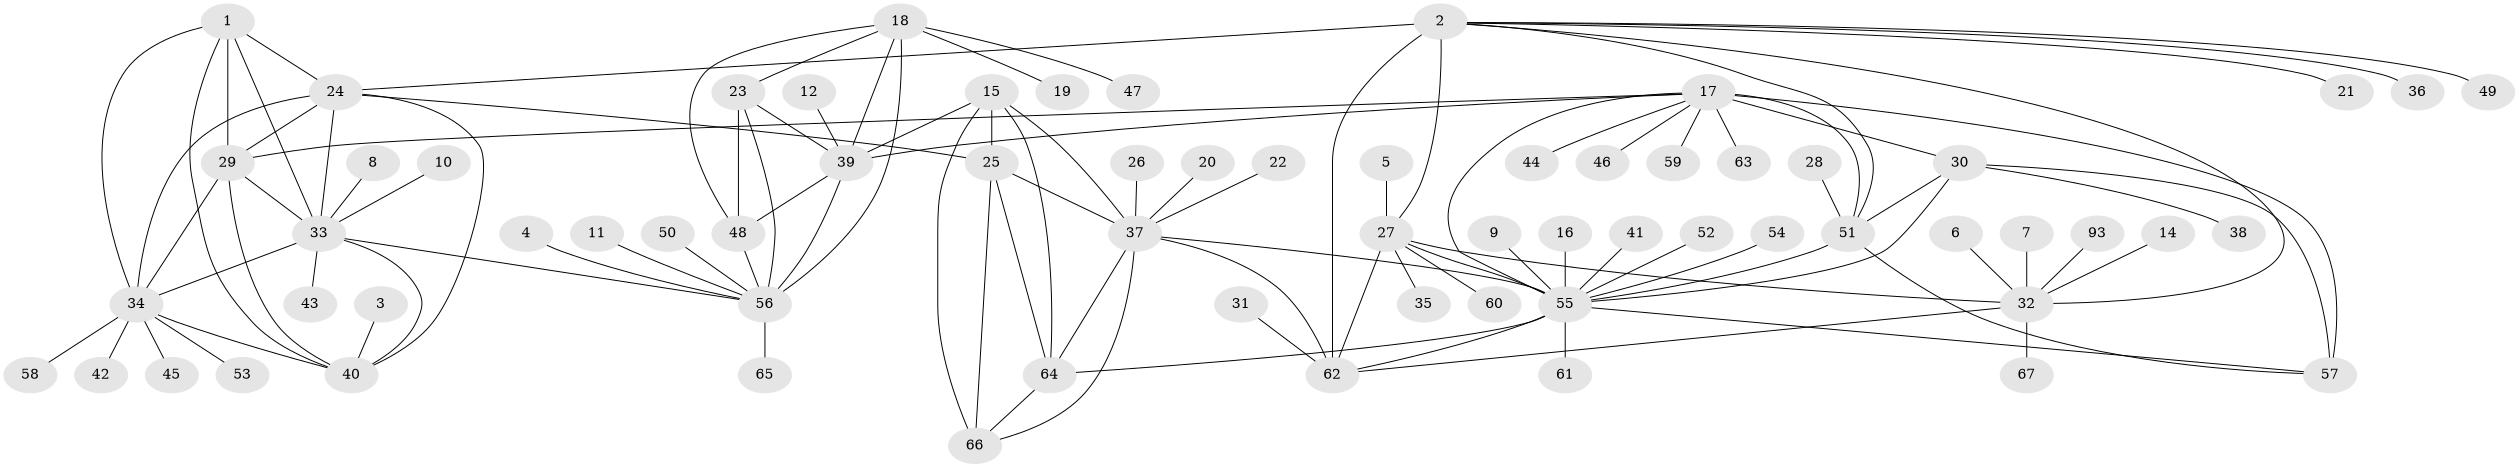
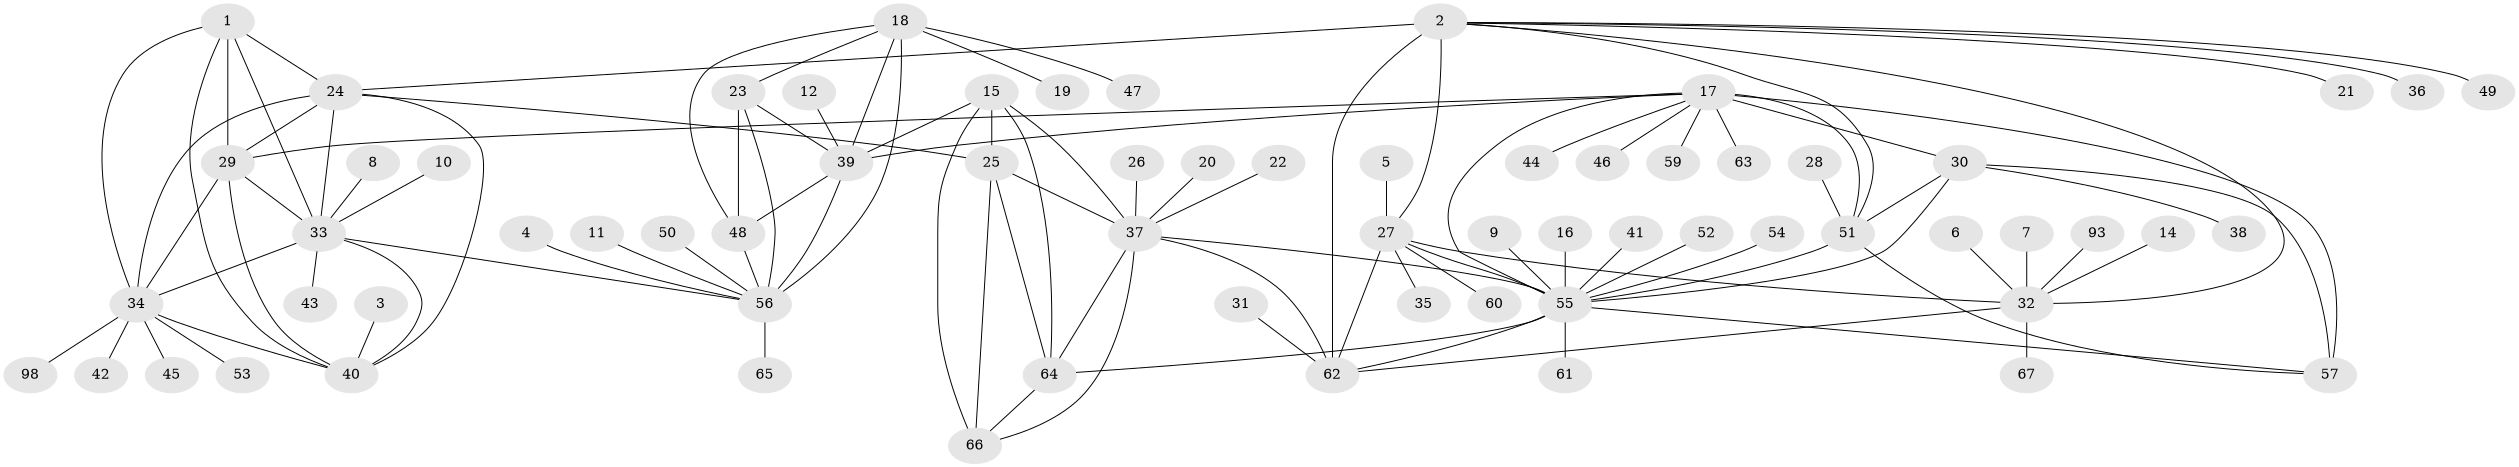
node "58": label "58" -> "98"
